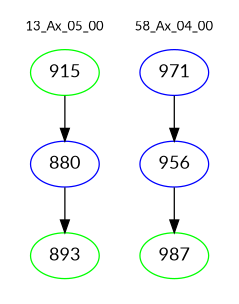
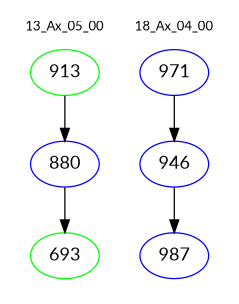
cluster "58_Ax_04_00": label "58_Ax_04_00" -> "18_Ax_04_00"
node "915": label "915" -> "913"
node "956": label "956" -> "946"
node "893": label "893" -> "693"
node "987": color green -> blue
